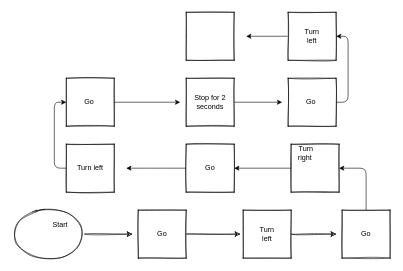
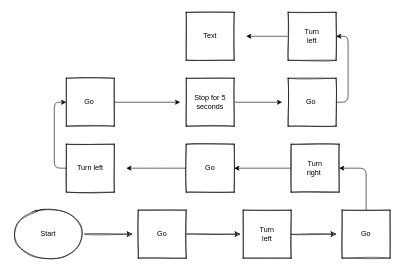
node "Text": added
node "Stop for 2 seconds": label "Stop for 2 seconds" -> "Stop for 5 seconds"
node "Turn right": moved (306, 153) -> (315, 168)
node "Start": moved (60, 225) -> (48, 234)
